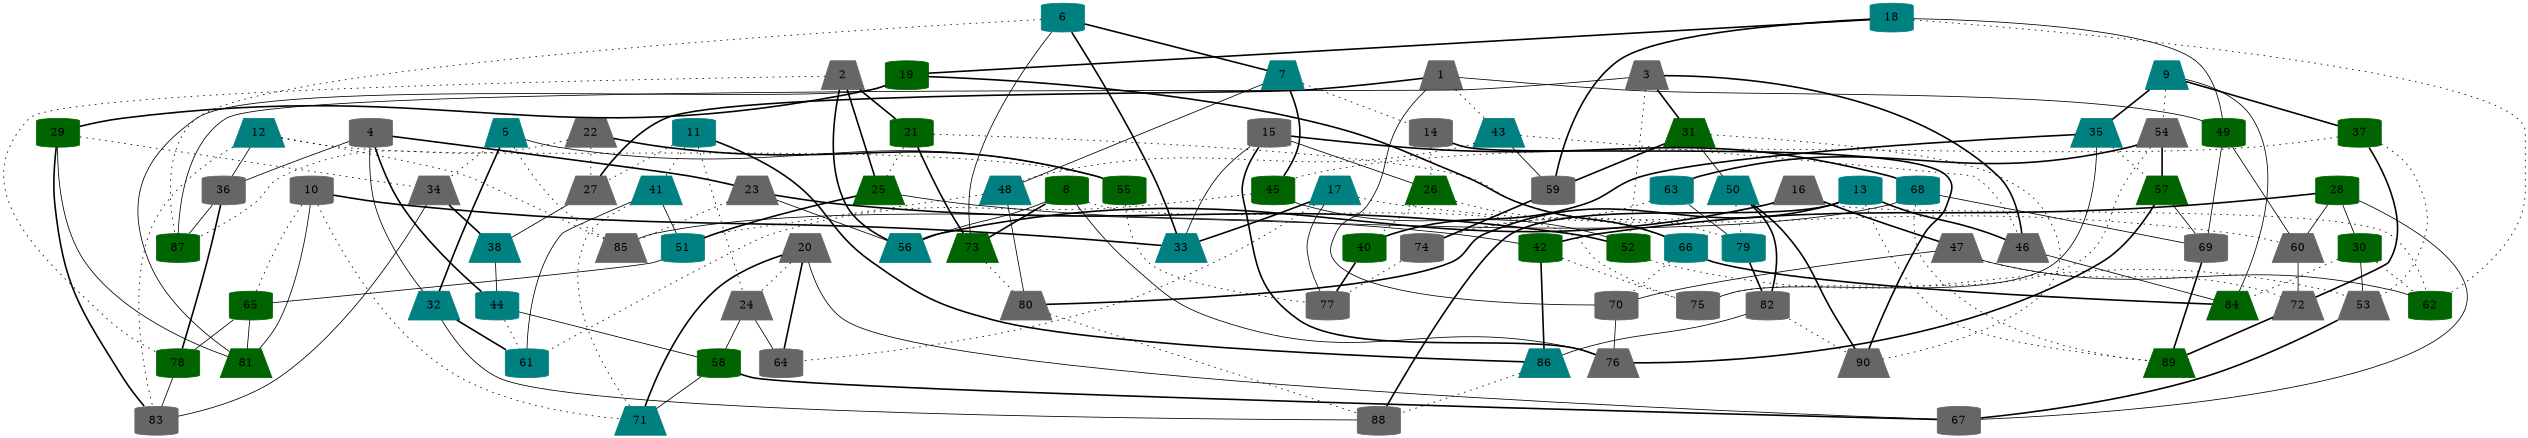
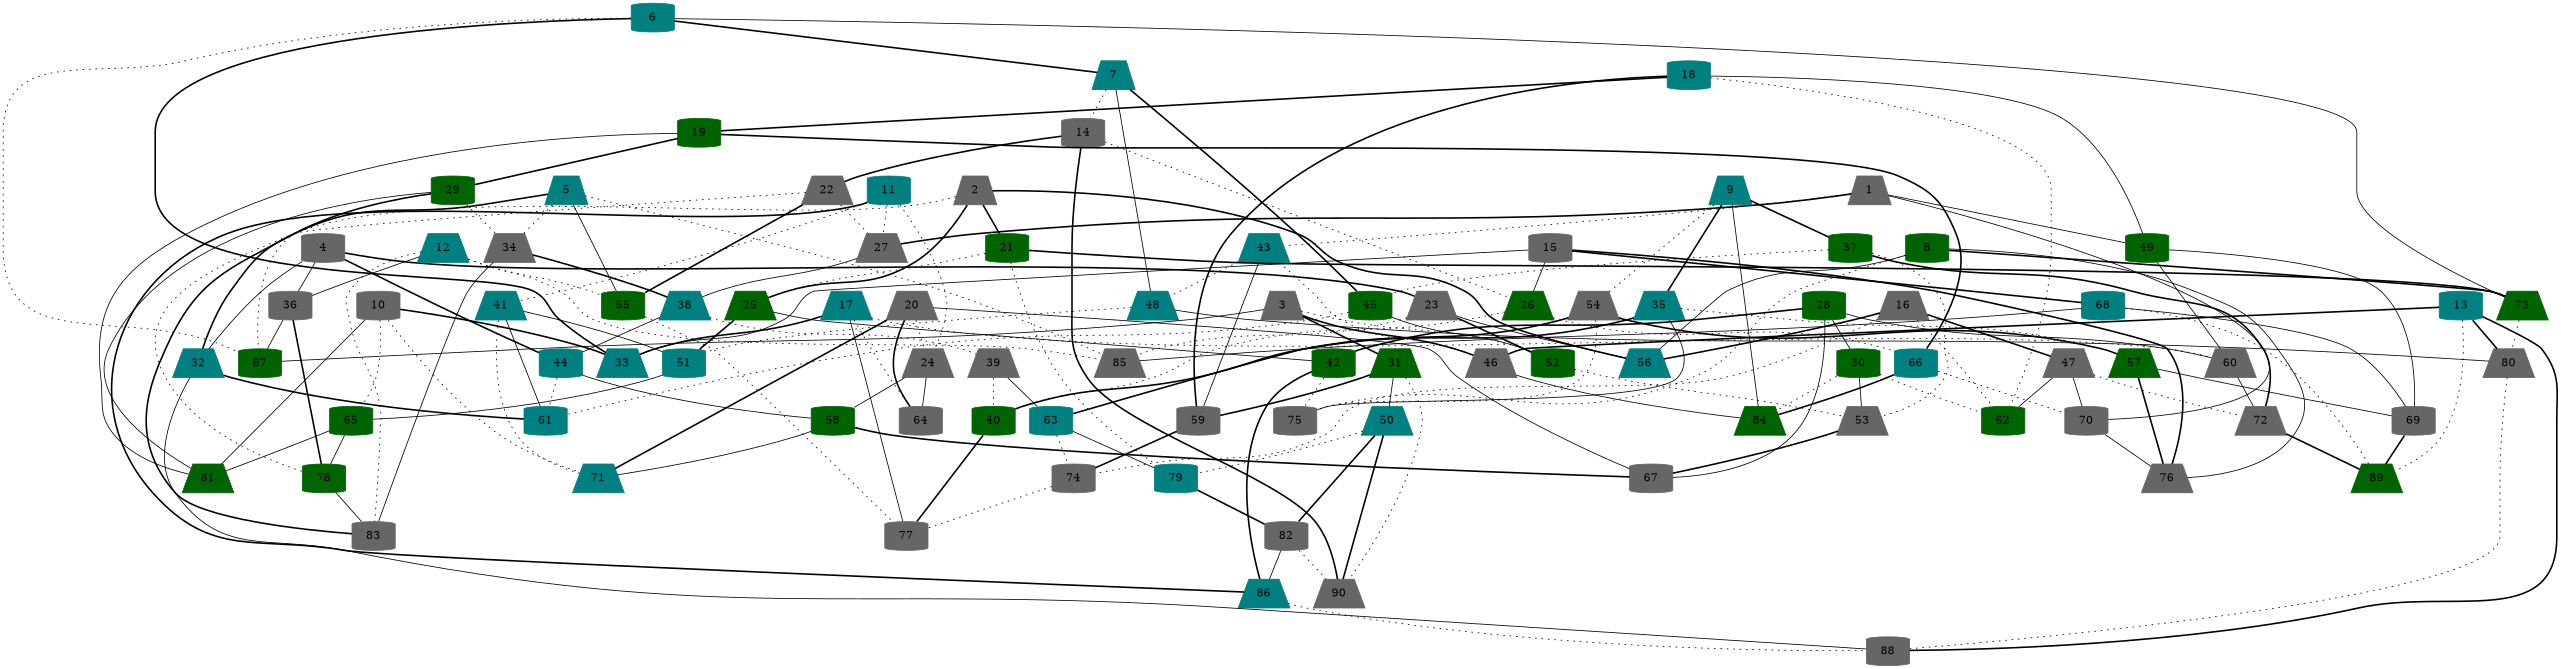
edge "14" -- "22": added
node "39": added
